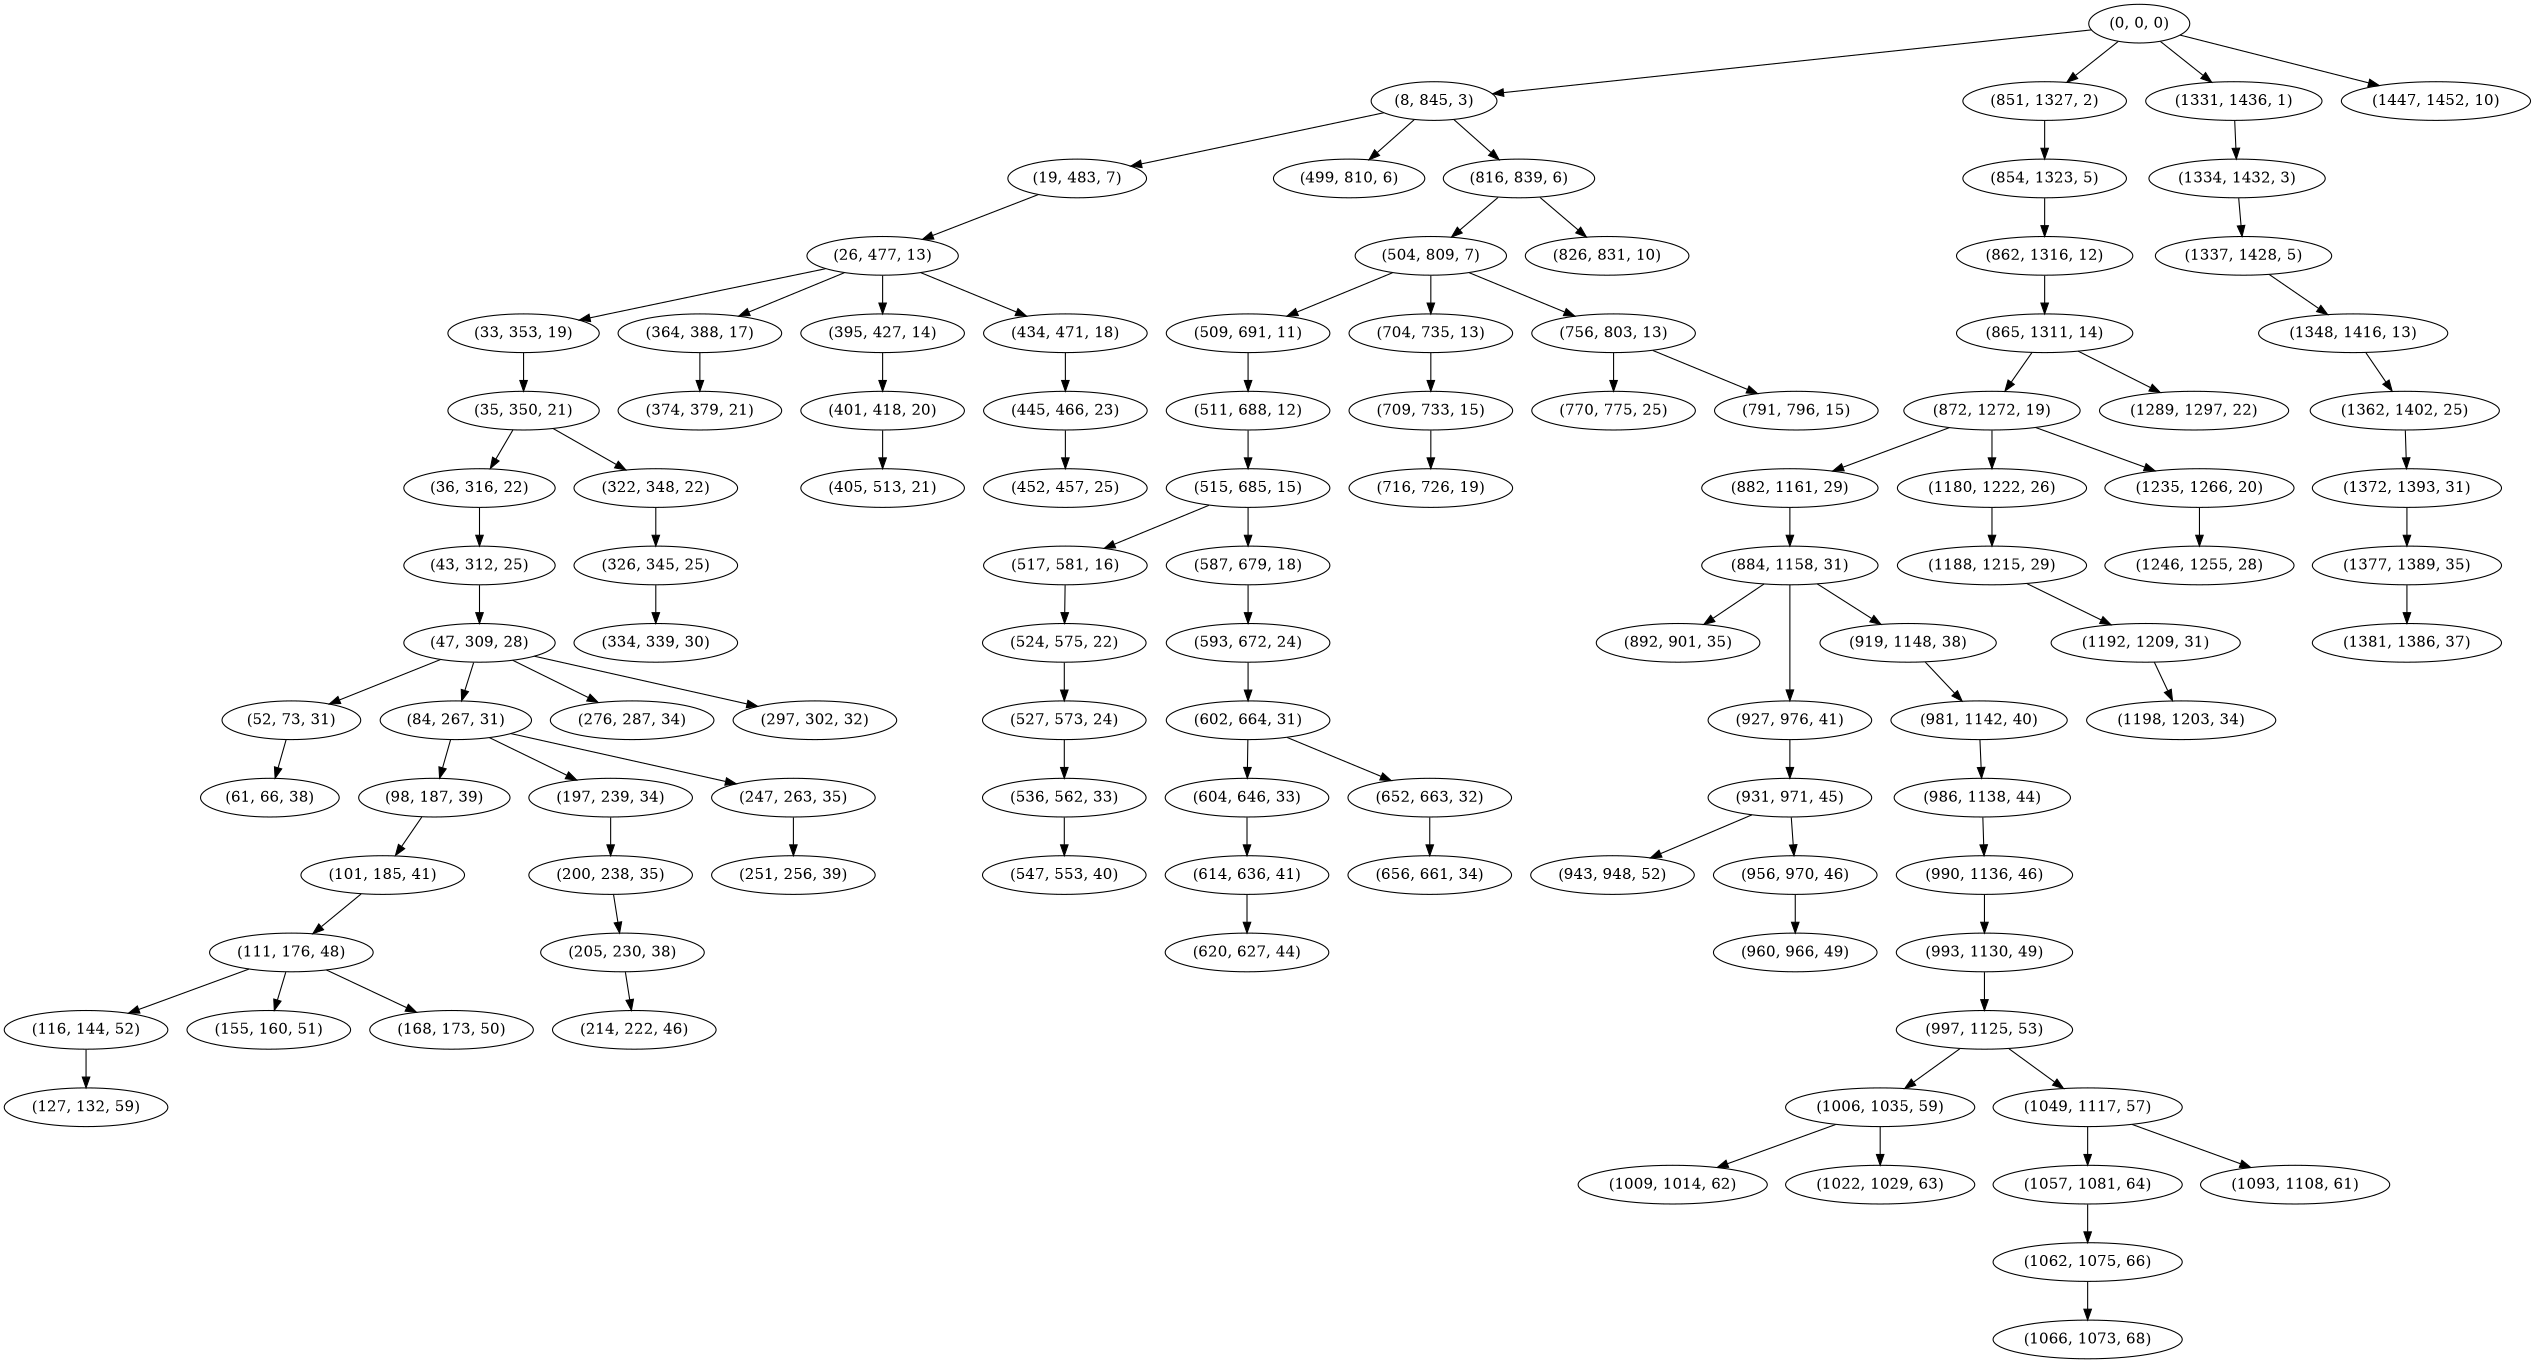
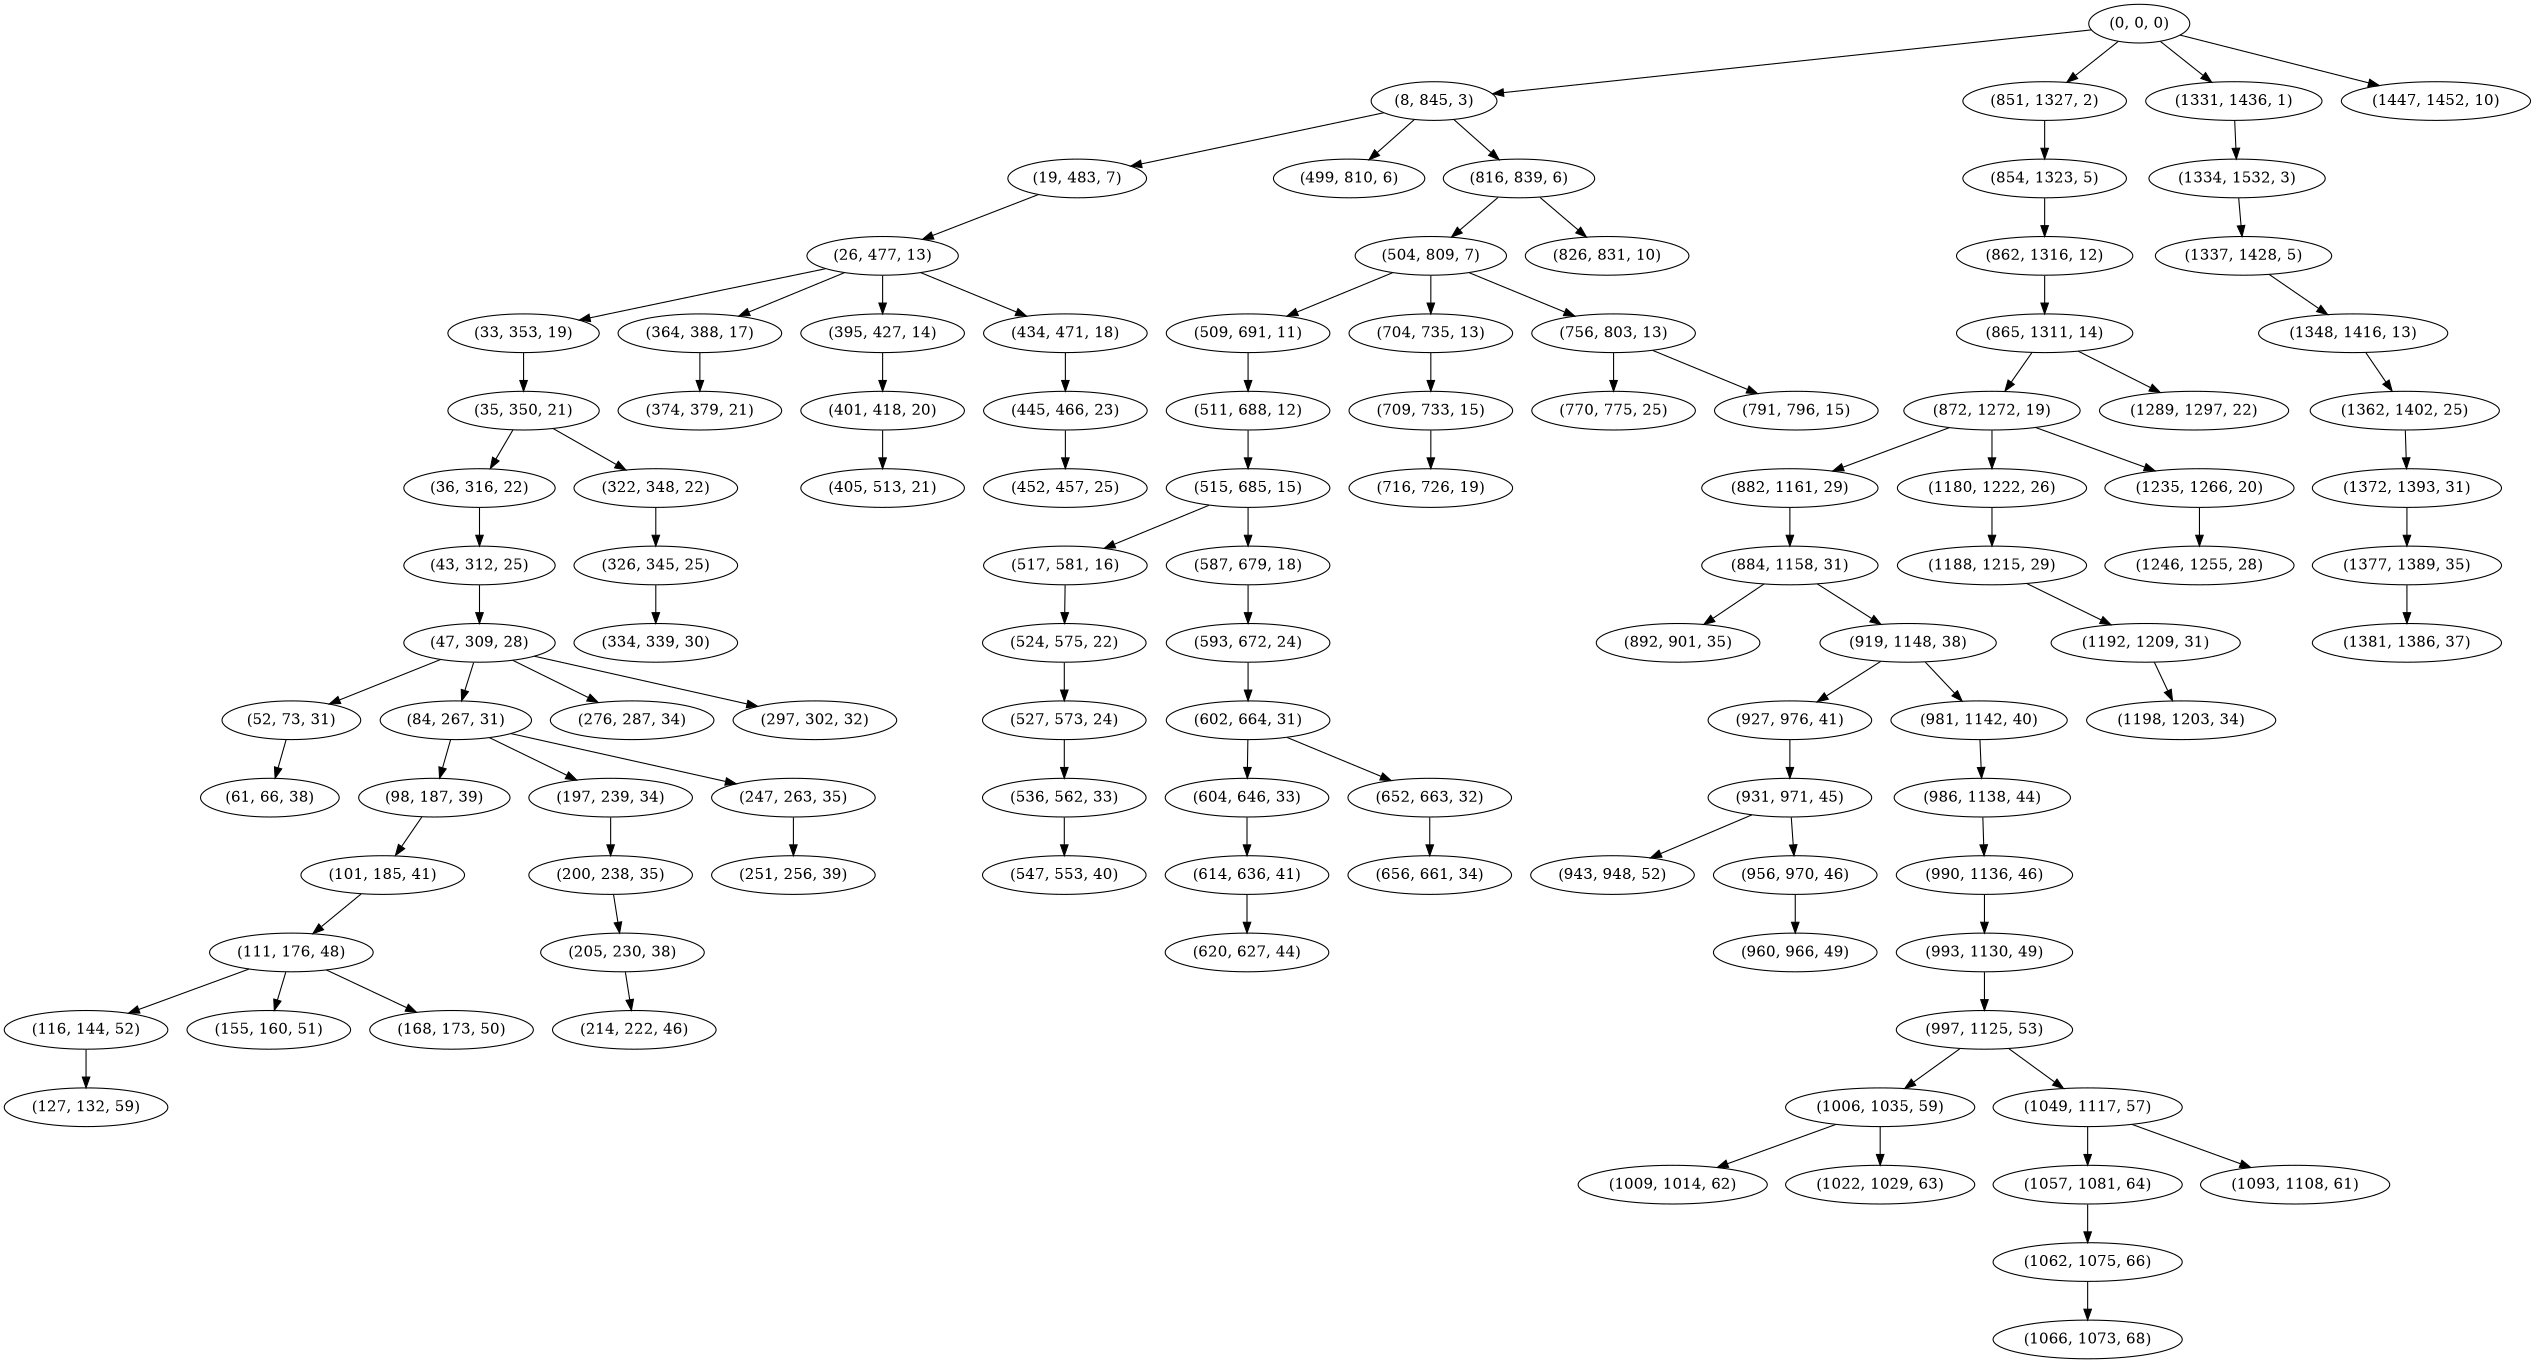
node "(1334, 1432, 3)": label "(1334, 1432, 3)" -> "(1334, 1532, 3)"
edge "(884, 1158, 31)" -> "(927, 976, 41)": now "(919, 1148, 38)" -> "(927, 976, 41)"
